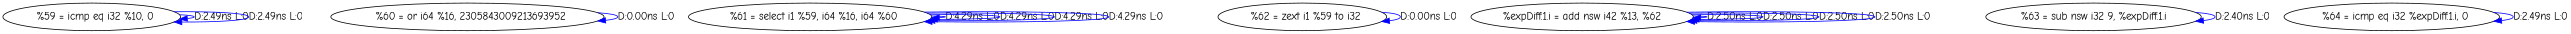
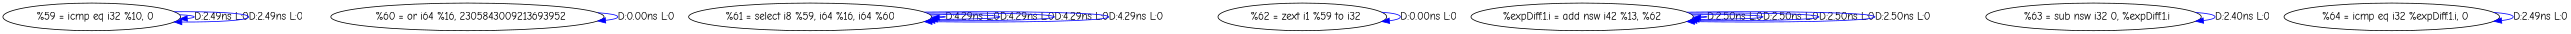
node "%61 = select i1 %59, i64 %16, i64 %60": label "%61 = select i1 %59, i64 %16, i64 %60" -> "%61 = select i8 %59, i64 %16, i64 %60"
node "%63 = sub nsw i32 9, %expDiff.1.i": label "%63 = sub nsw i32 9, %expDiff.1.i" -> "%63 = sub nsw i32 0, %expDiff.1.i"
